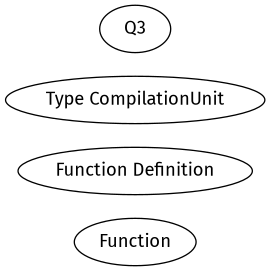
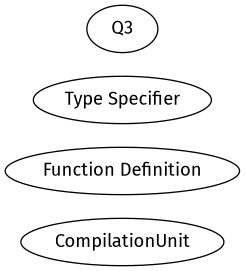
node "Type CompilationUnit": label "Type CompilationUnit" -> "Type Specifier"
node "Function": label "Function" -> "CompilationUnit"
